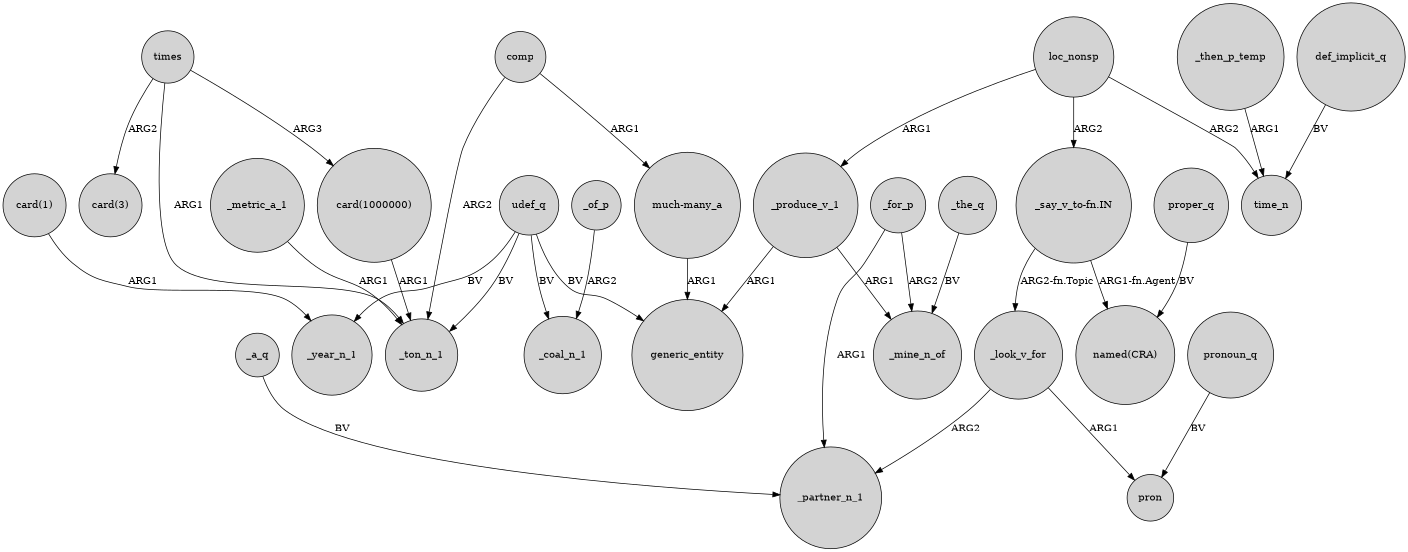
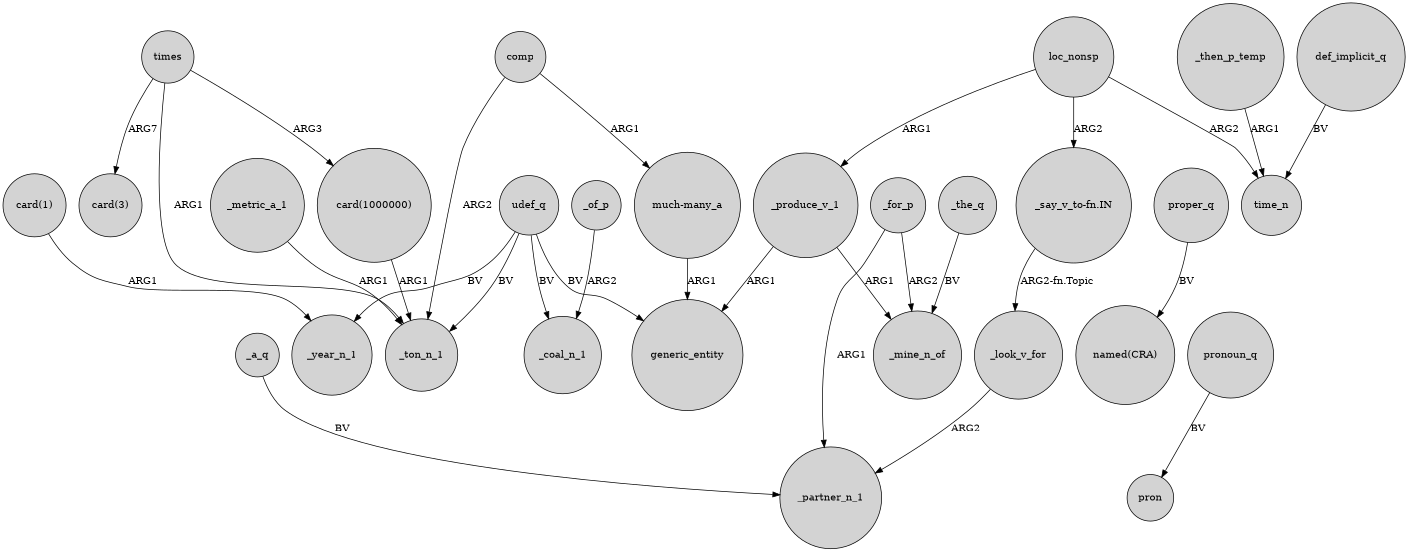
edge "times" -> "card(3)": label "ARG2" -> "ARG7"
edge "_say_v_to-fn.IN" -> "named(CRA)": removed, label "ARG1-fn.Agent"
edge "_look_v_for" -> "pron": removed, label "ARG1"
